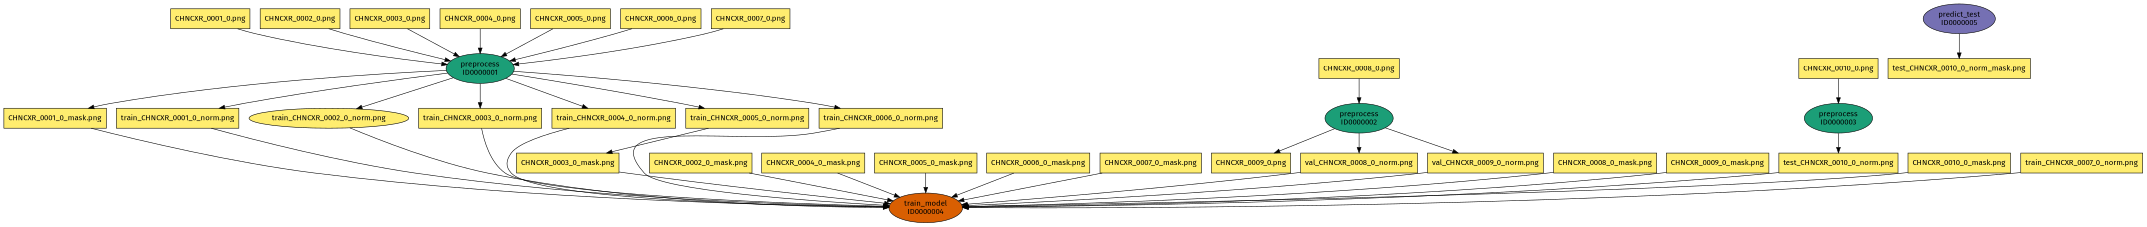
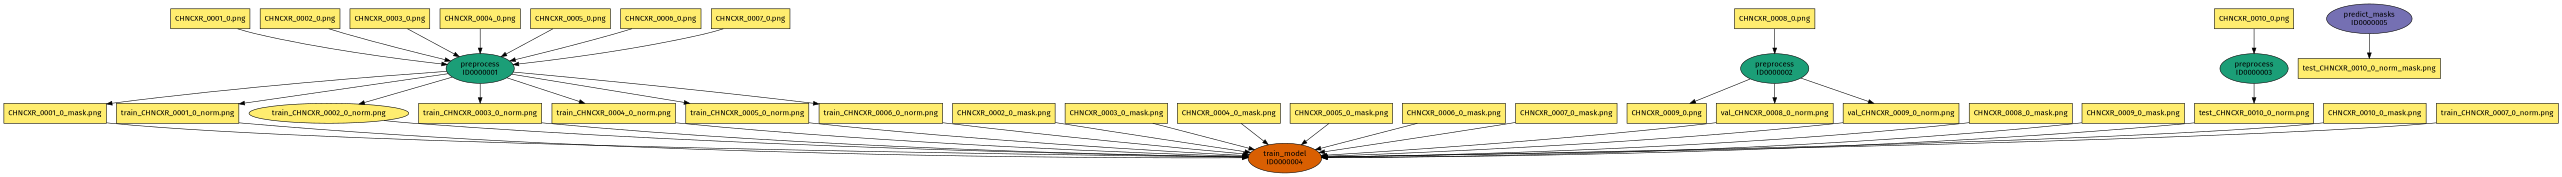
node "predict_test ID0000005": label "predict_test ID0000005" -> "predict_masks ID0000005"
edge "train_CHNCXR_0005_0_norm.png" -> "CHNCXR_0003_0_mask.png": now "train_CHNCXR_0005_0_norm.png" -> "train_model ID0000004"
